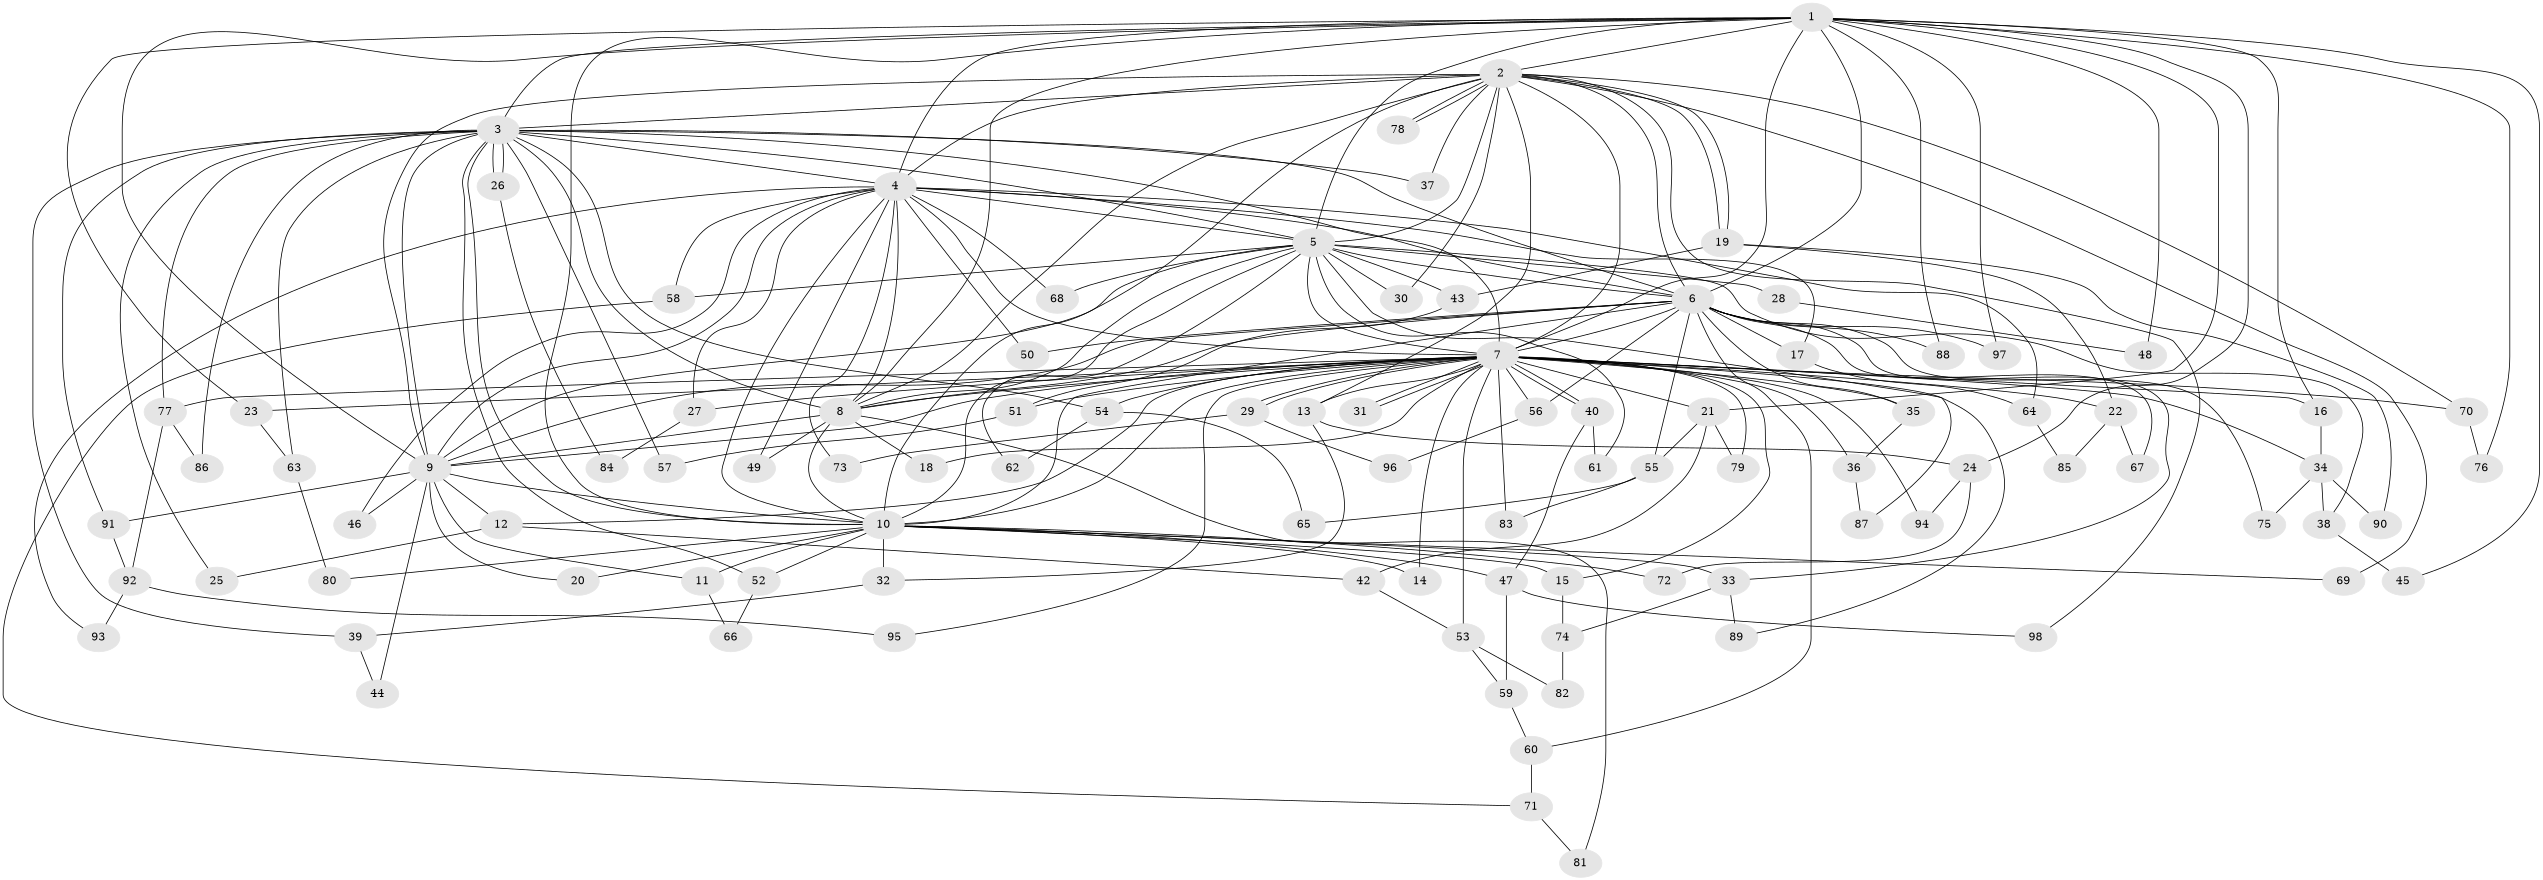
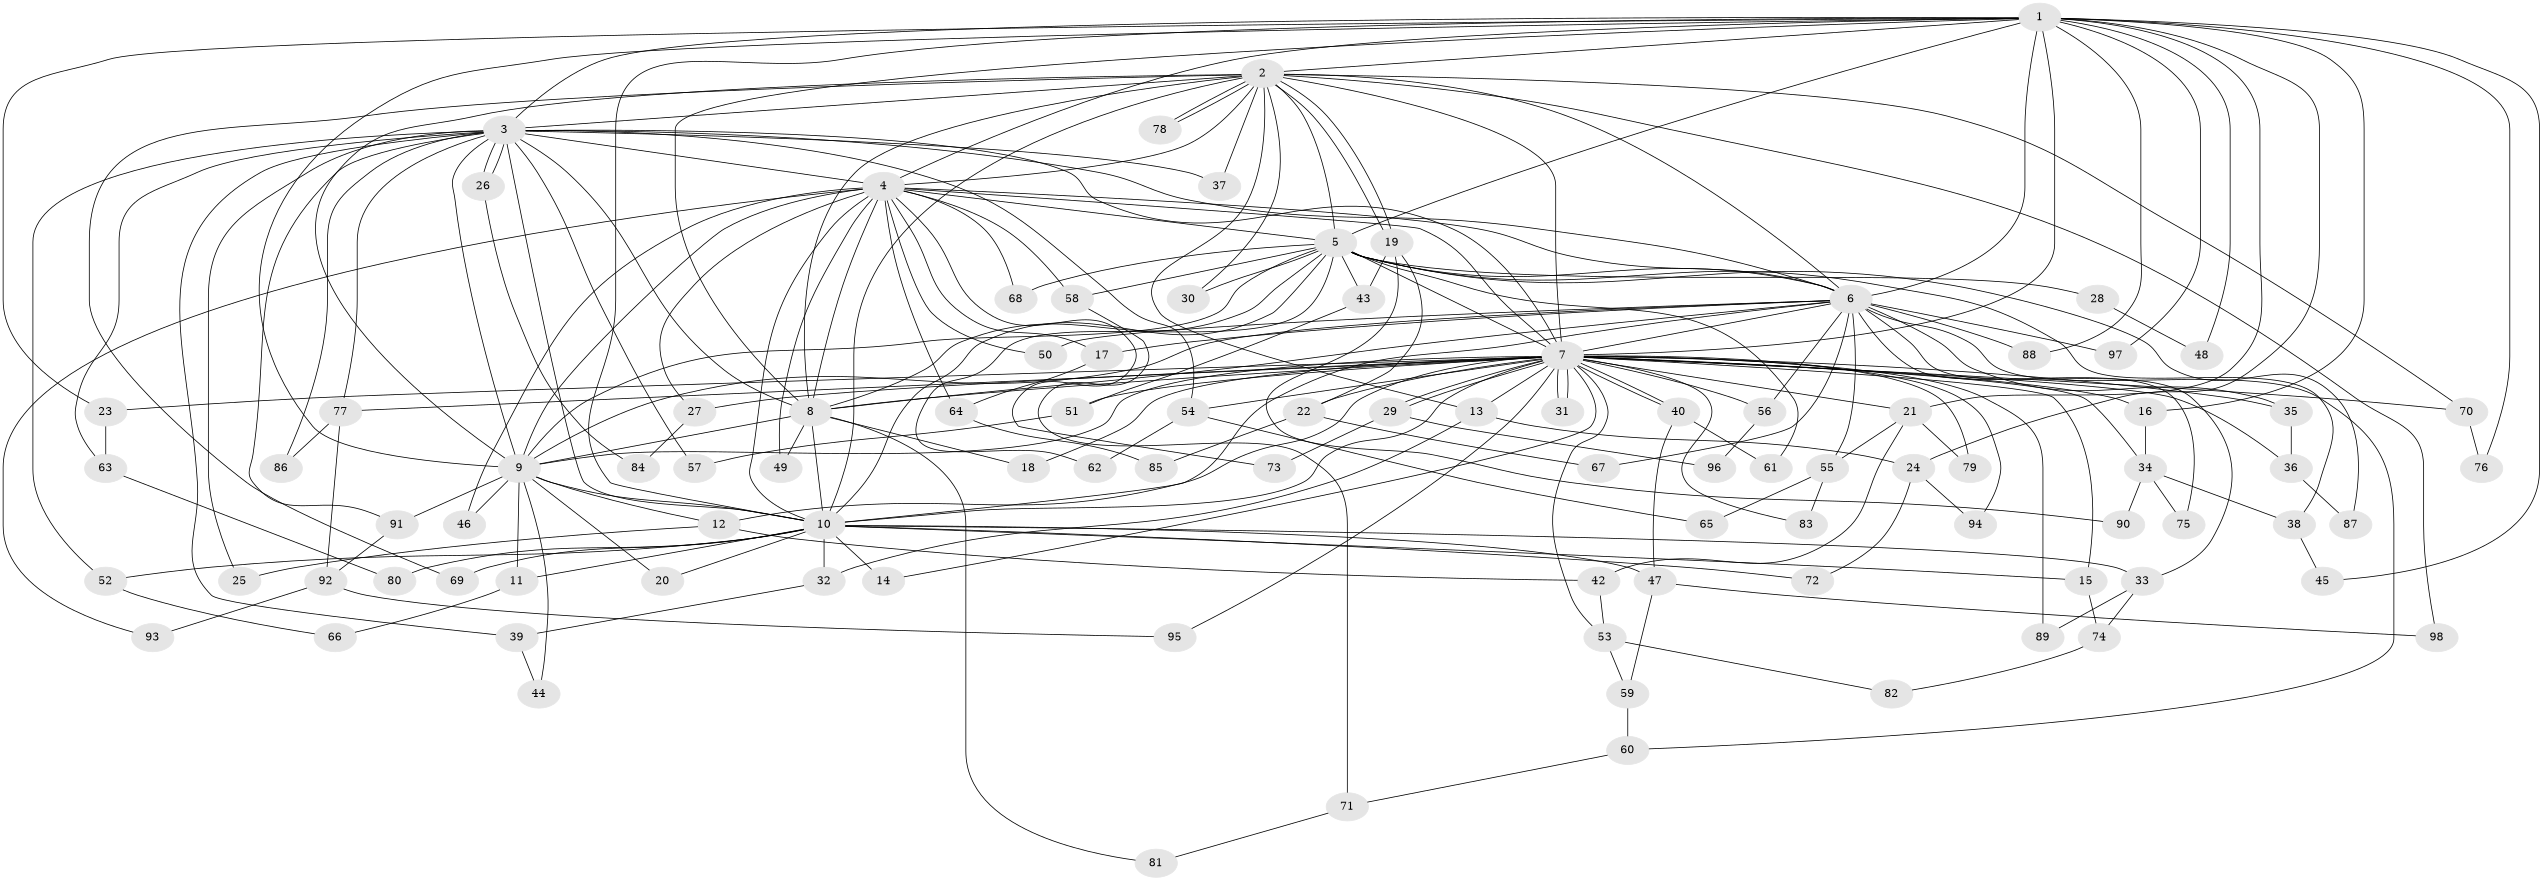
edge "3" -- "5": removed
